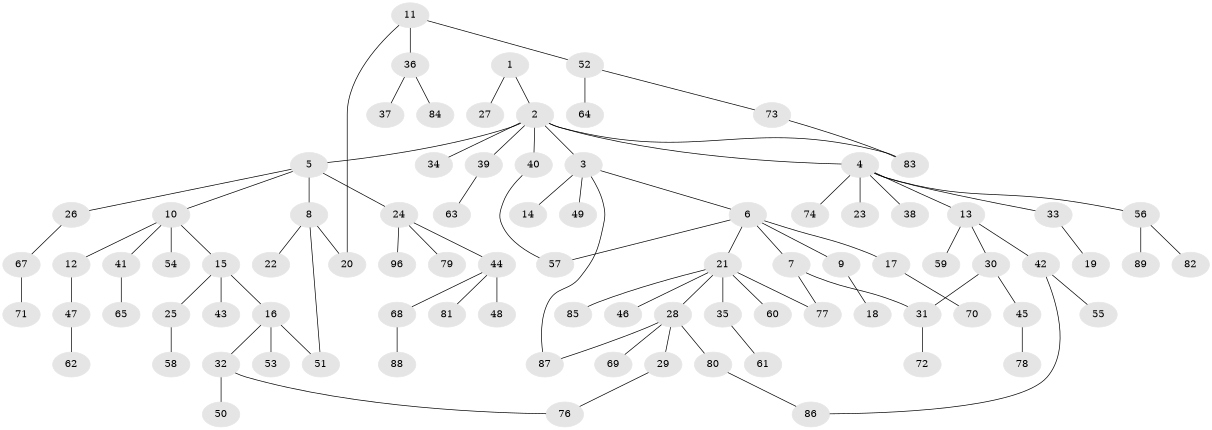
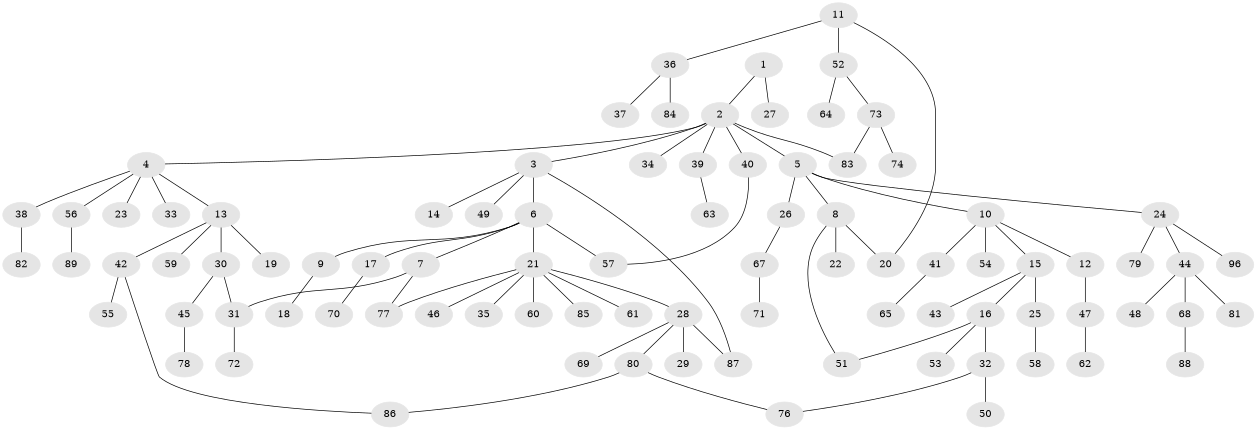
edge "4" -- "74": now "73" -- "74"
edge "33" -- "19": now "13" -- "19"
edge "56" -- "82": now "38" -- "82"
edge "35" -- "61": now "21" -- "61"
edge "29" -- "76": now "80" -- "76"
